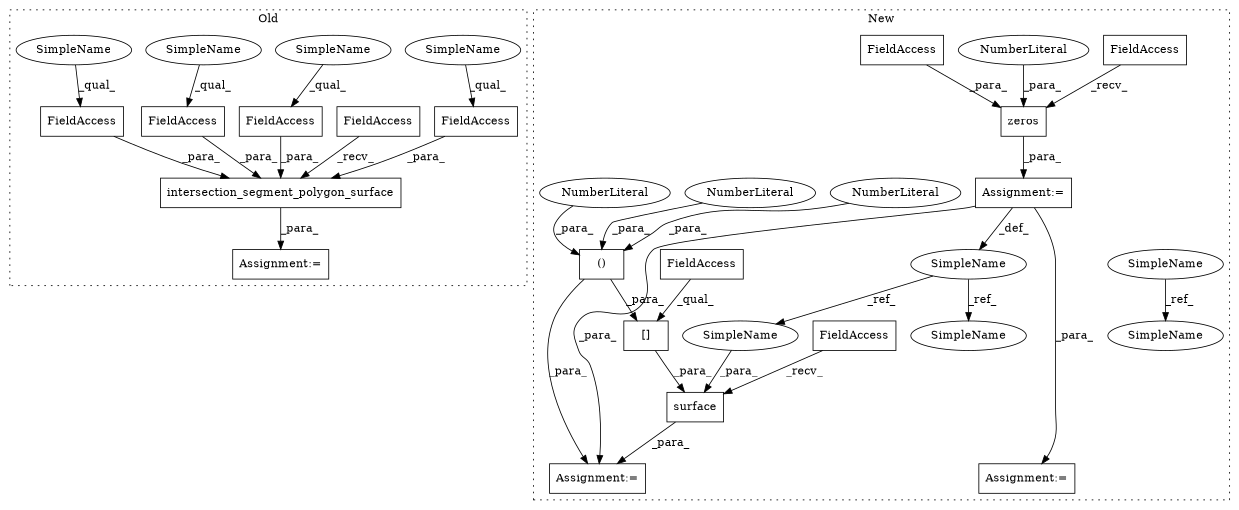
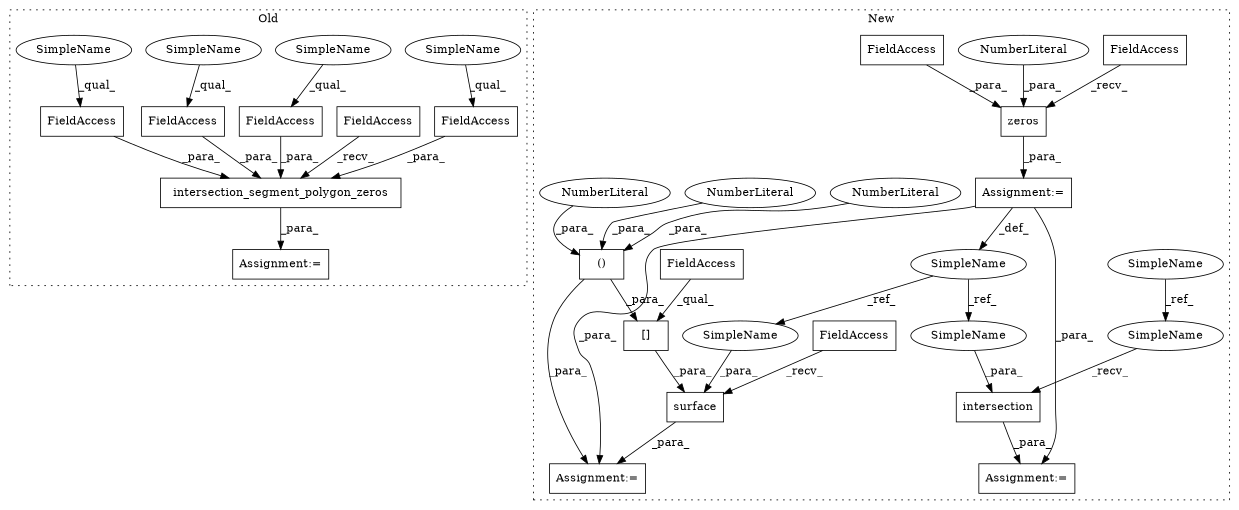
node "intersection_segment_polygon_surface": label "intersection_segment_polygon_surface" -> "intersection_segment_polygon_zeros"
node "intersection": added
